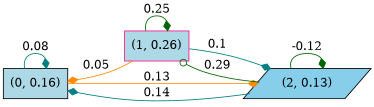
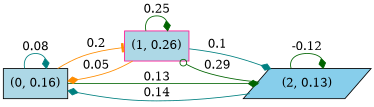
edge "(0, 0.16)" -> "(1, 0.26)": added, label "0.2"
edge "(0, 0.16)" -> "(2, 0.13)": color darkorange -> darkgreen
